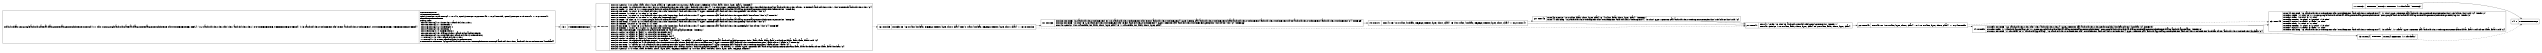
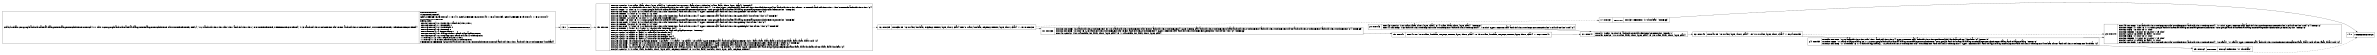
edge "19: 0x0041" -> "20: 0x0043": removed
edge "16: 0x0035" -> "21: 0x0047": now "16: 0x0035" -> "17: 0x0037"
